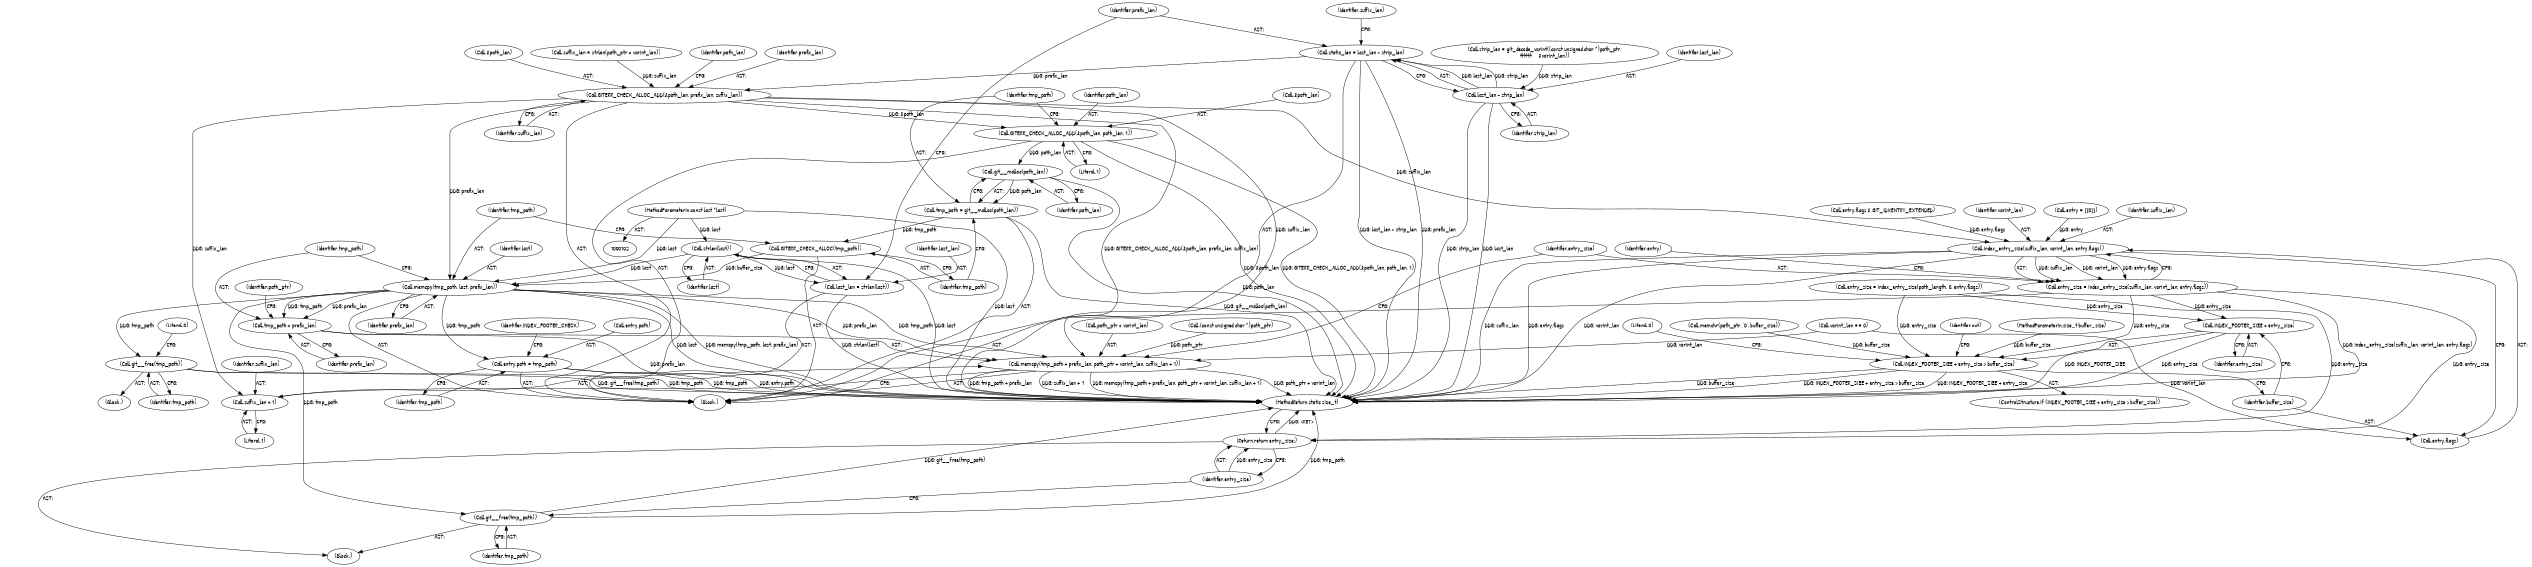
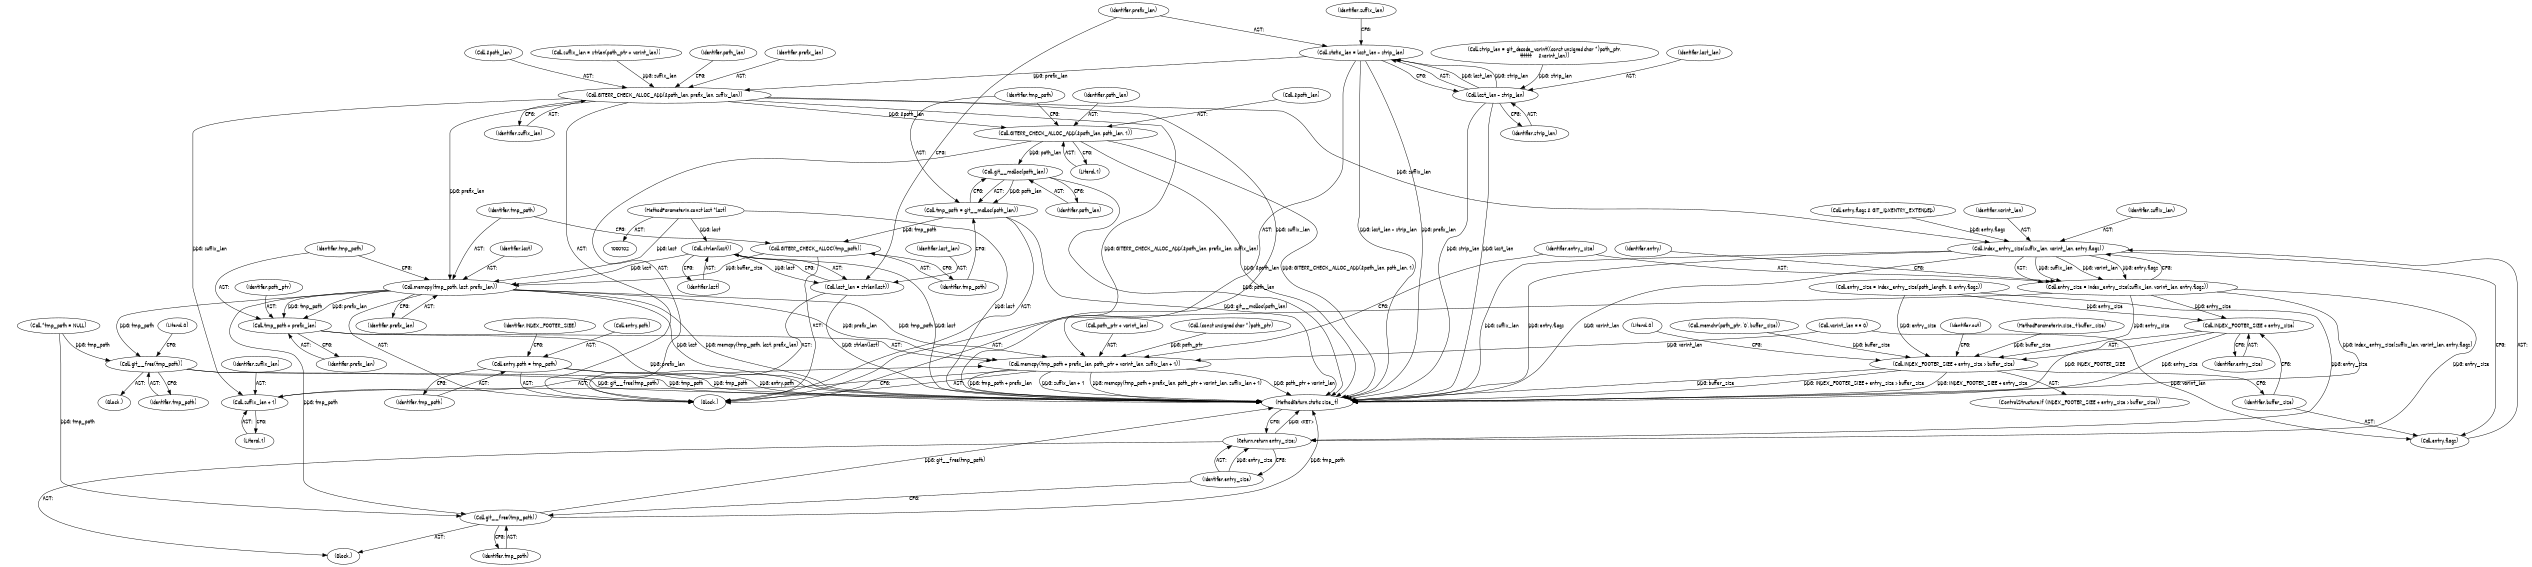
node "(Call,entry = {{0}})": removed
edge "(Identifier,path_ptr)" -> "(Call,tmp_path + prefix_len)": label "CFG: " -> "AST: "
node "(Call,*tmp_path = NULL)": added
node "(Identifier,INDEX_FOOTER_CHECK)": label "(Identifier,INDEX_FOOTER_CHECK)" -> "(Identifier,INDEX_FOOTER_SIZE)"
edge "(Call,memcpy(tmp_path, last, prefix_len))" -> "(Call,entry.path = tmp_path)": removed, label "DDG: tmp_path"
